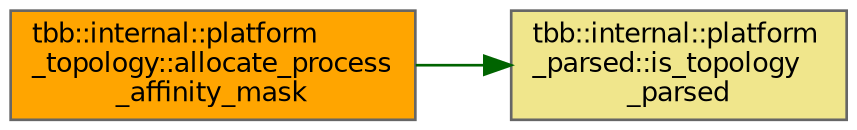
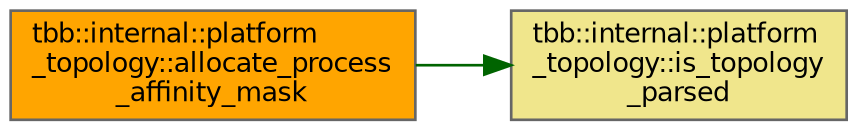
node "tbb::internal::platform _parsed::is_topology _parsed": label "tbb::internal::platform _parsed::is_topology _parsed" -> "tbb::internal::platform _topology::is_topology _parsed"
